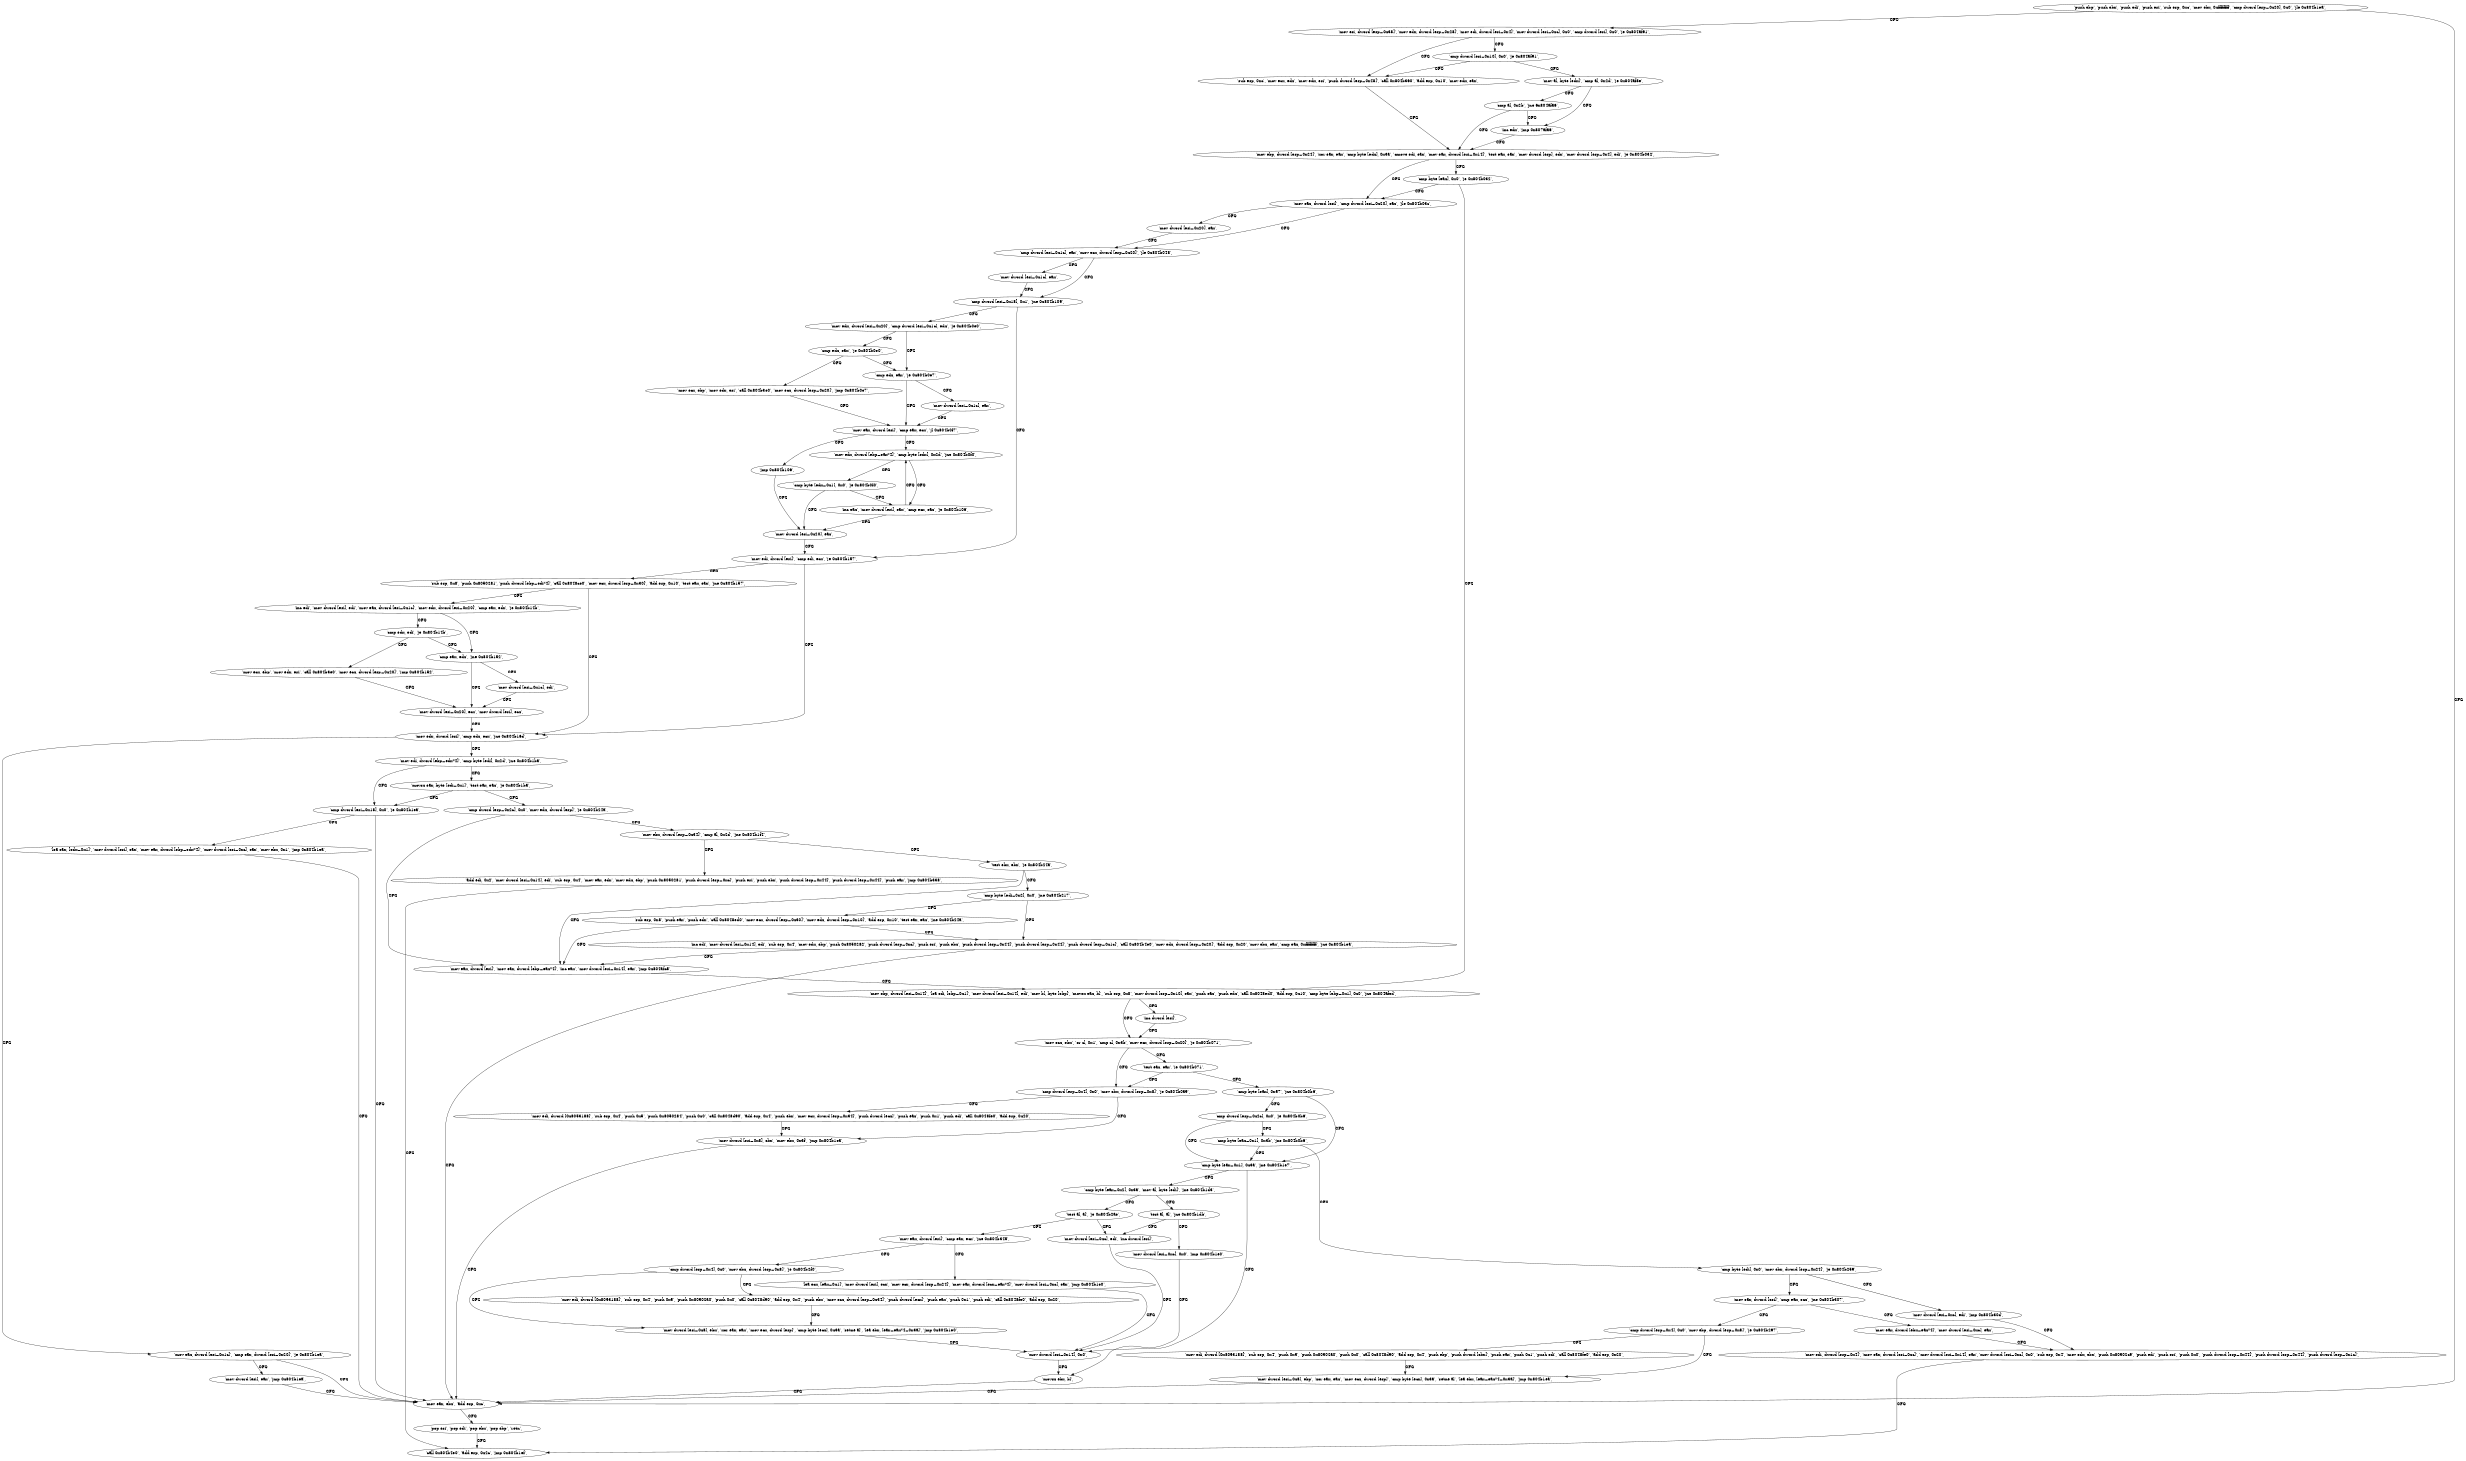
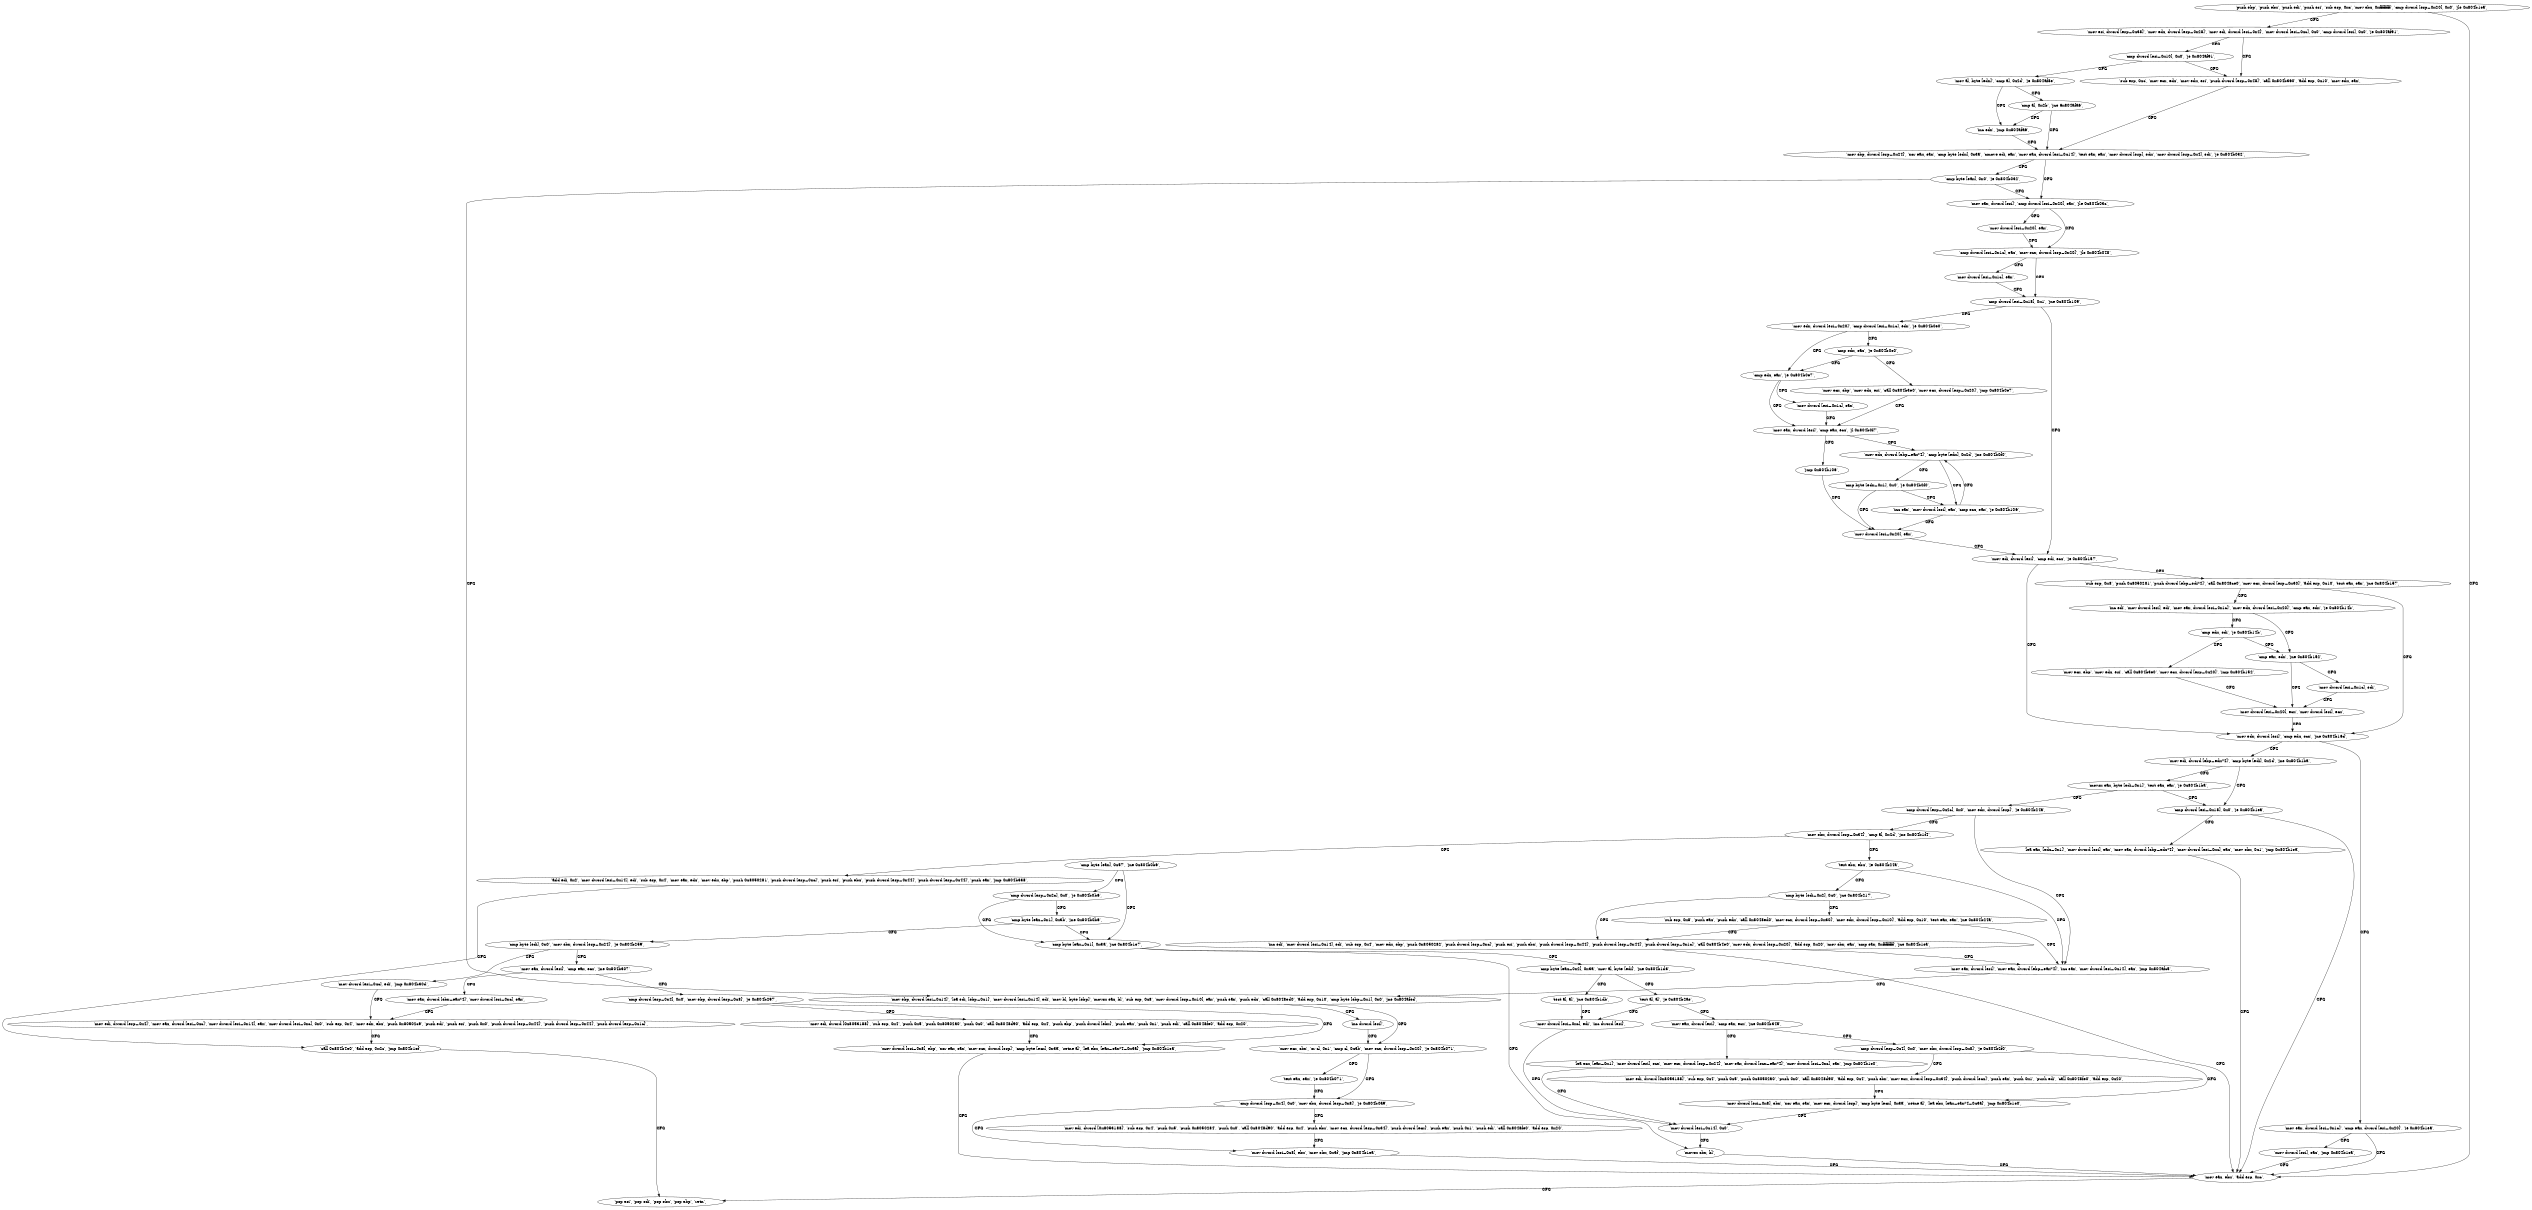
node "'inc edx', 'jmp 0x807afa6',": label "'inc edx', 'jmp 0x807afa6'," -> "'inc edx', 'jmp 0x804afa6',"
edge "'test eax, eax', 'je 0x804b071'," -> "'cmp byte [eax], 0x57', 'jne 0x804b0b6',": removed, label "CFG"
node "'mov dword [esi+0xc], 0x0', 'jmp 0x804b1e0',": removed
edge "'pop esi', 'pop edi', 'pop ebx', 'pop ebp', 'retn'," -> "'call 0x804b4e0', 'add esp, 0x2c', 'jmp 0x804b1ef',": reversed
